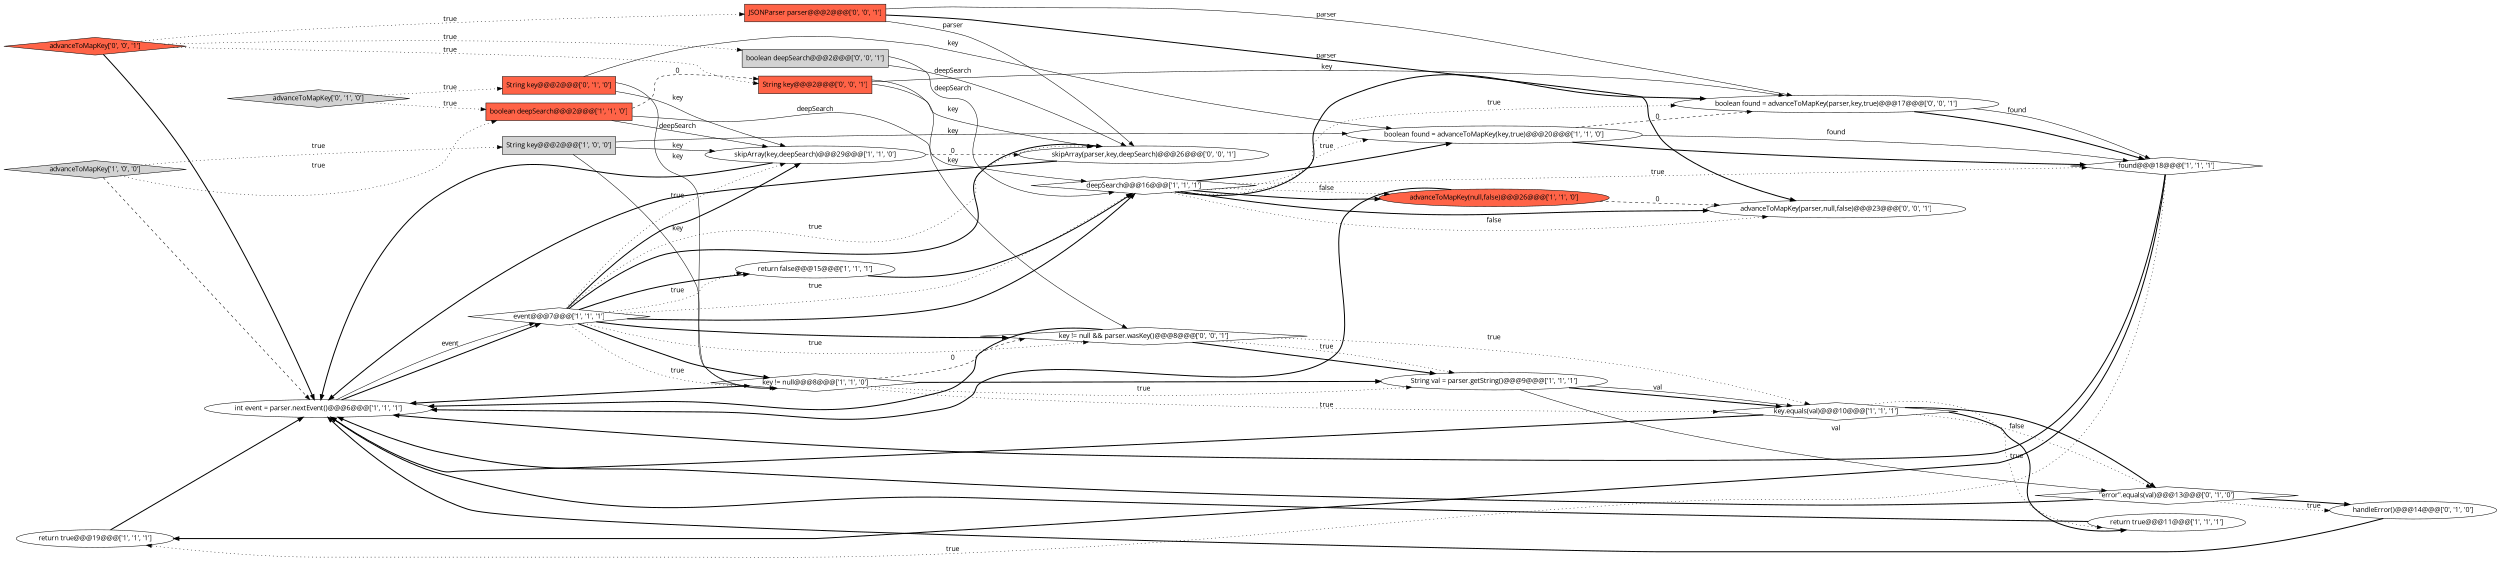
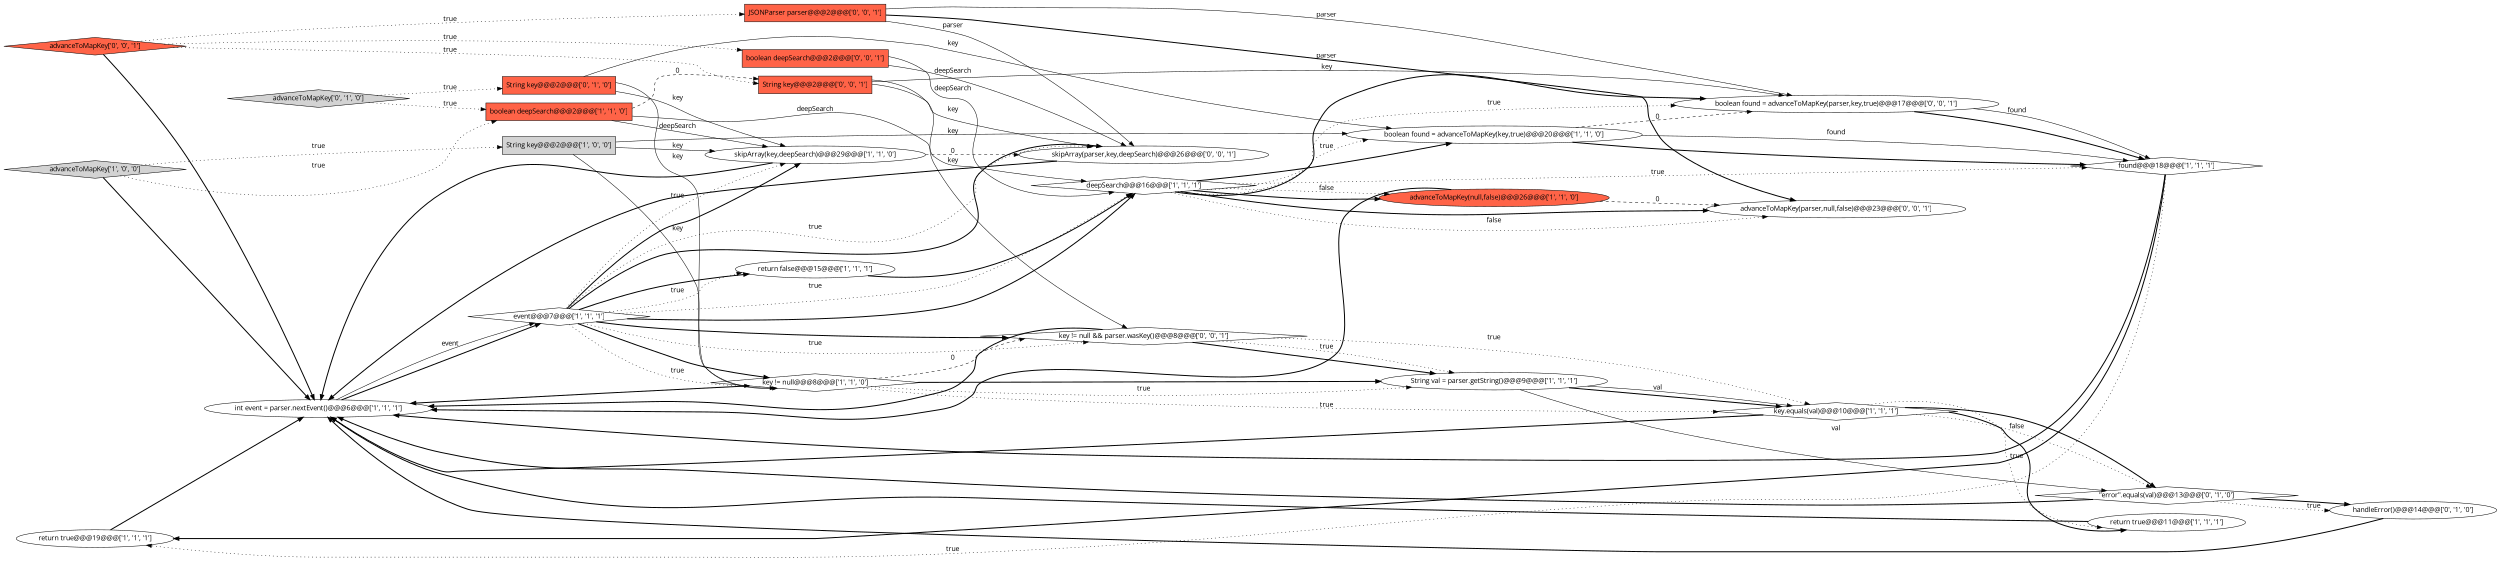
node "boolean deepSearch@@@2@@@['0', '0', '1']": fillcolor lightgray -> tomato
edge "advanceToMapKey['1', '0', '0']" -> "int event = parser.nextEvent()@@@6@@@['1', '1', '1']": style dashed -> bold
